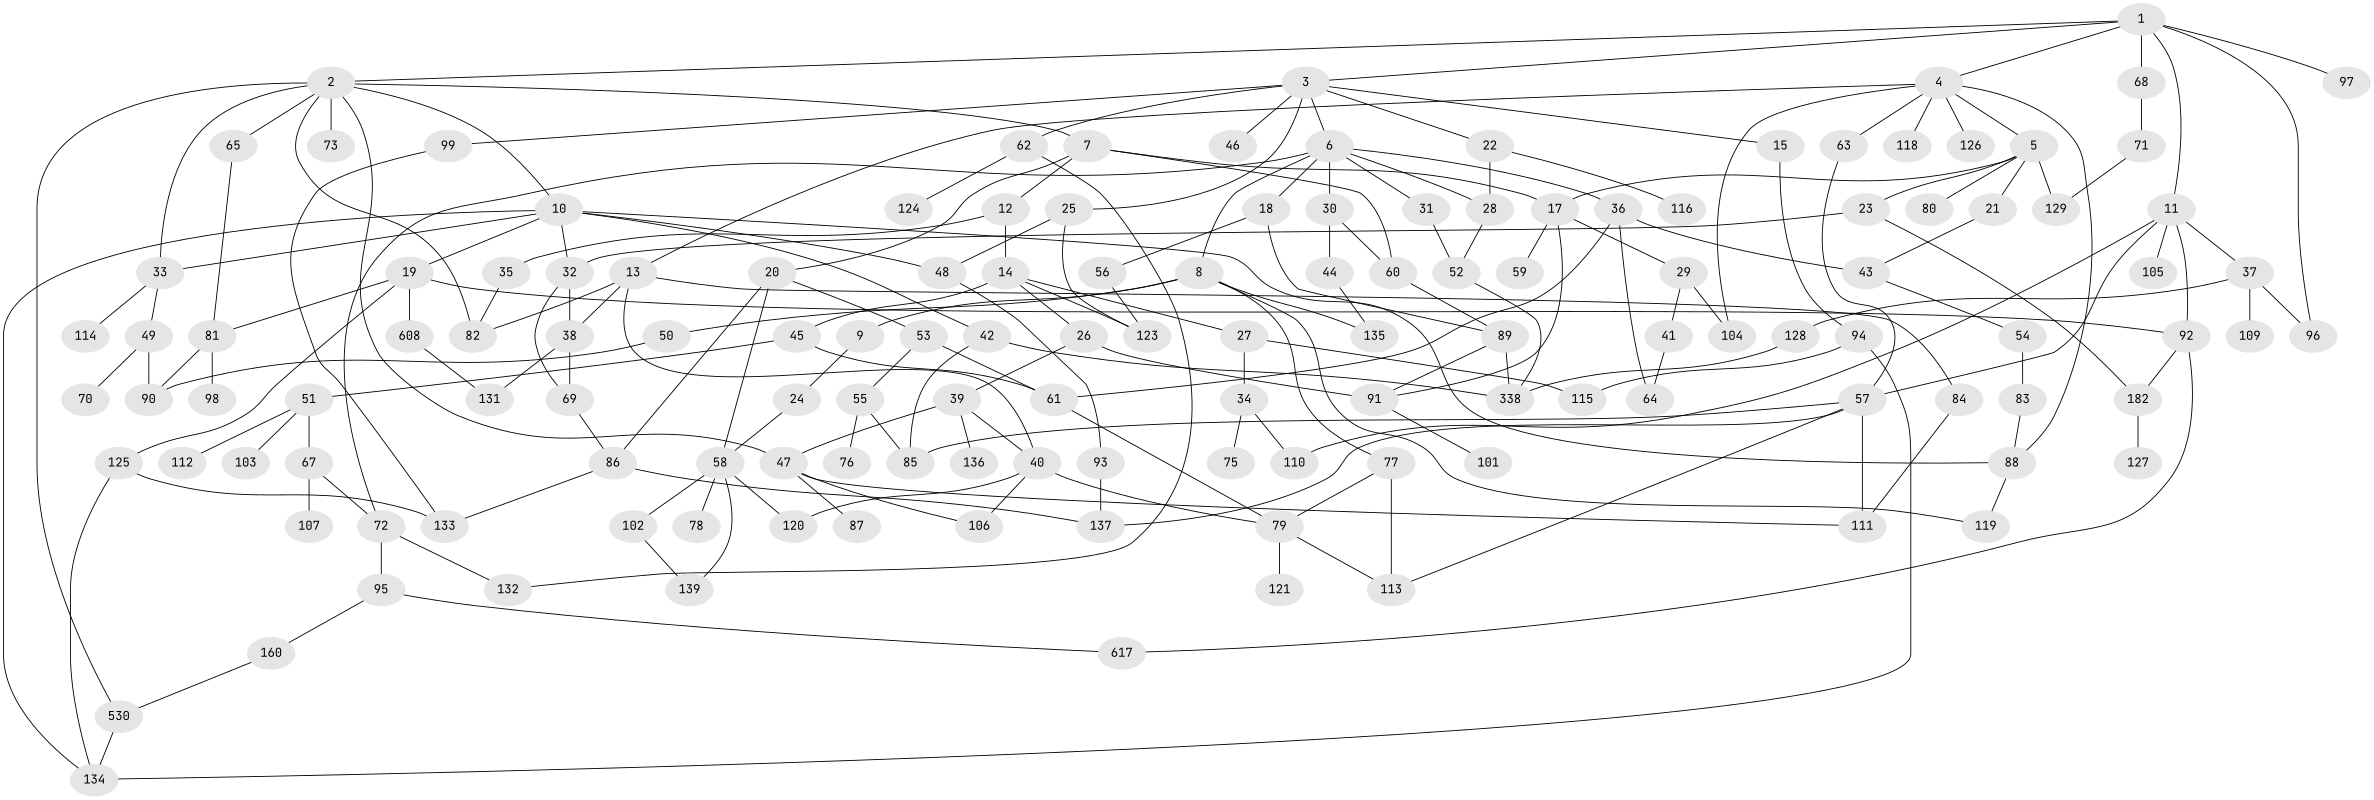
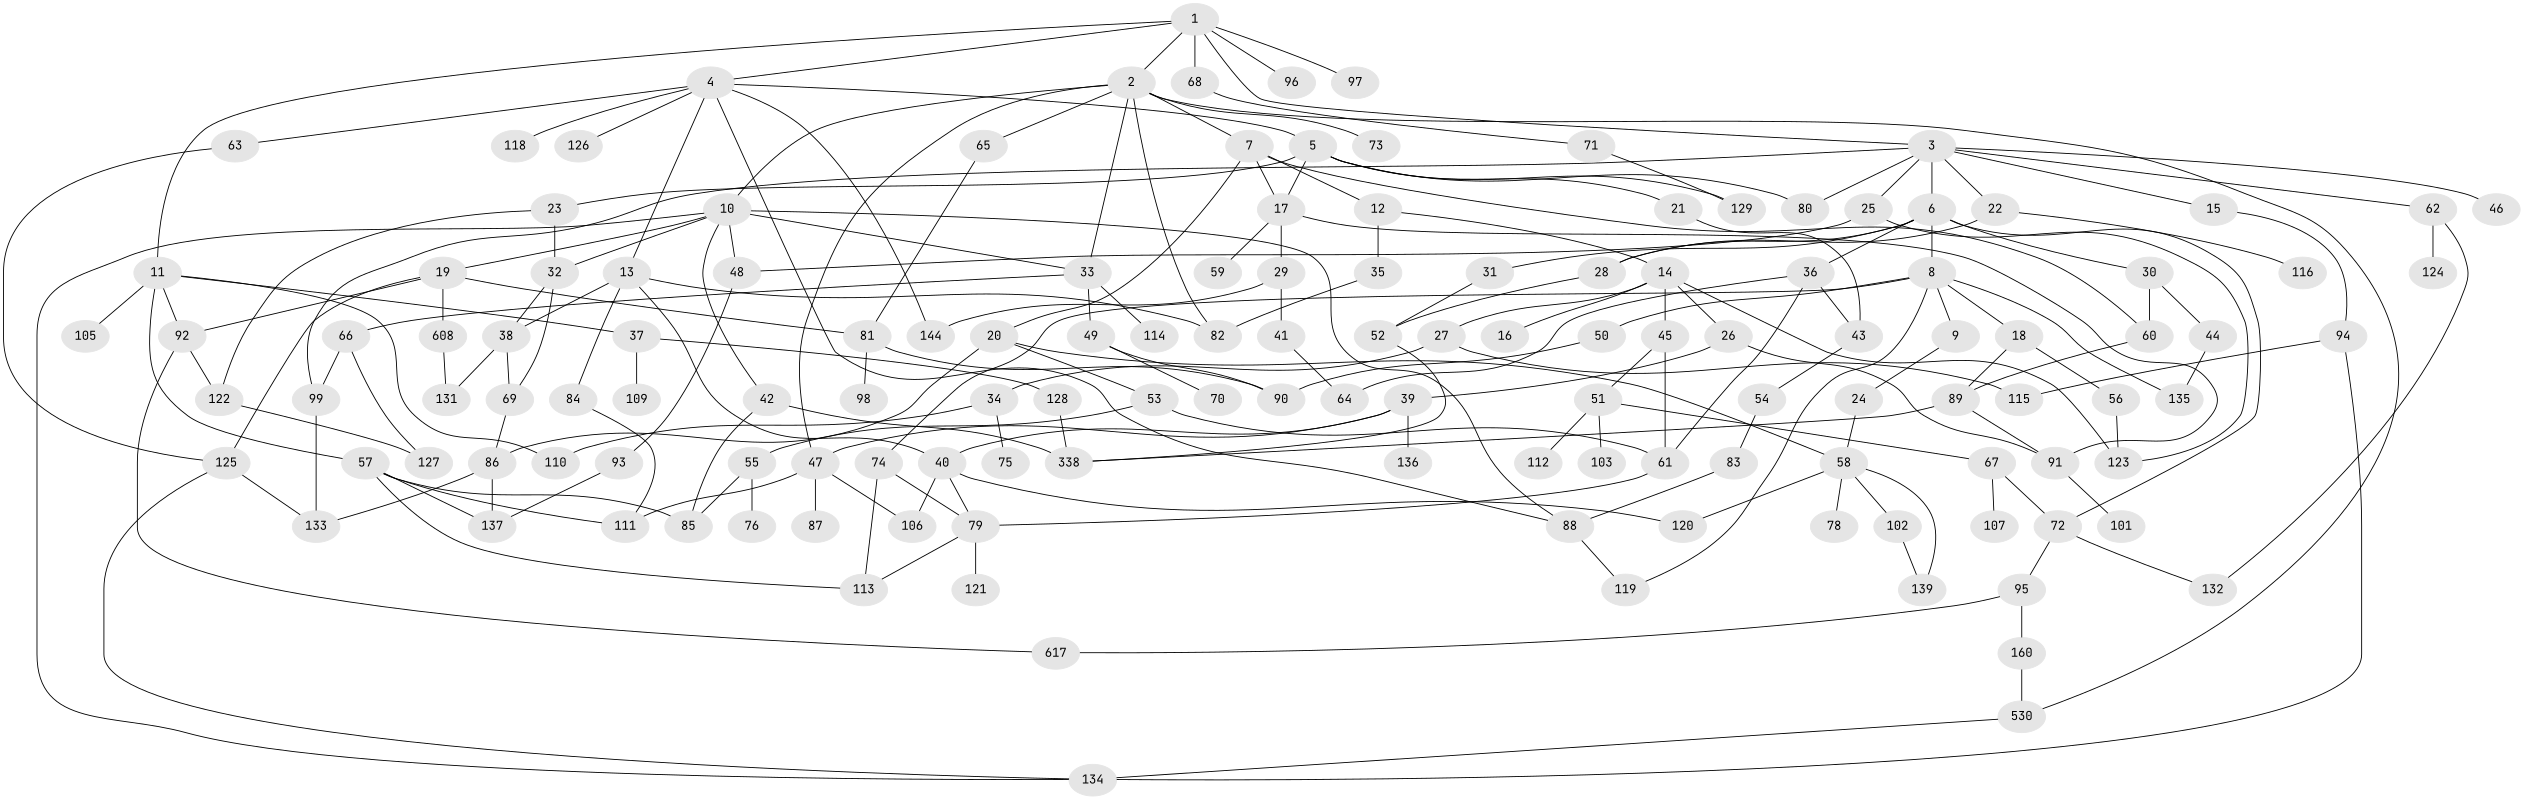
edge "3" -- "80": added
edge "6" -- "18": now "8" -- "18"
edge "63" -- "57": now "63" -- "125"
edge "37" -- "96": removed
node "66": added
node "16": added
node "104": label "104" -> "144"
node "182": label "182" -> "122"
node "77": label "77" -> "74"
